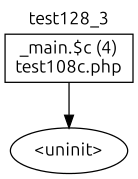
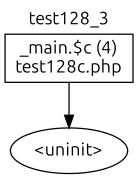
node "_main.$c (4) test108c.php": label "_main.$c (4) test108c.php" -> "_main.$c (4) test128c.php"
